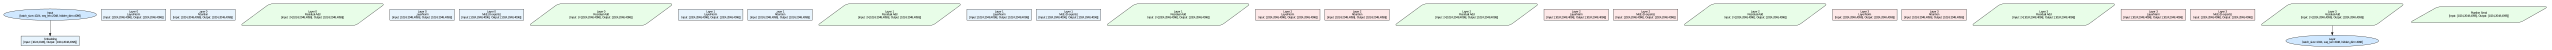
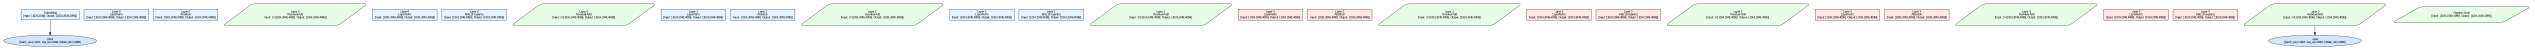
edge "Input [batch_size=1024, seq_len=2048, hidden_dim=4096]" -> "Embedding [Input: [1024,2048], Output: [1024,2048,4096]]": reversed
